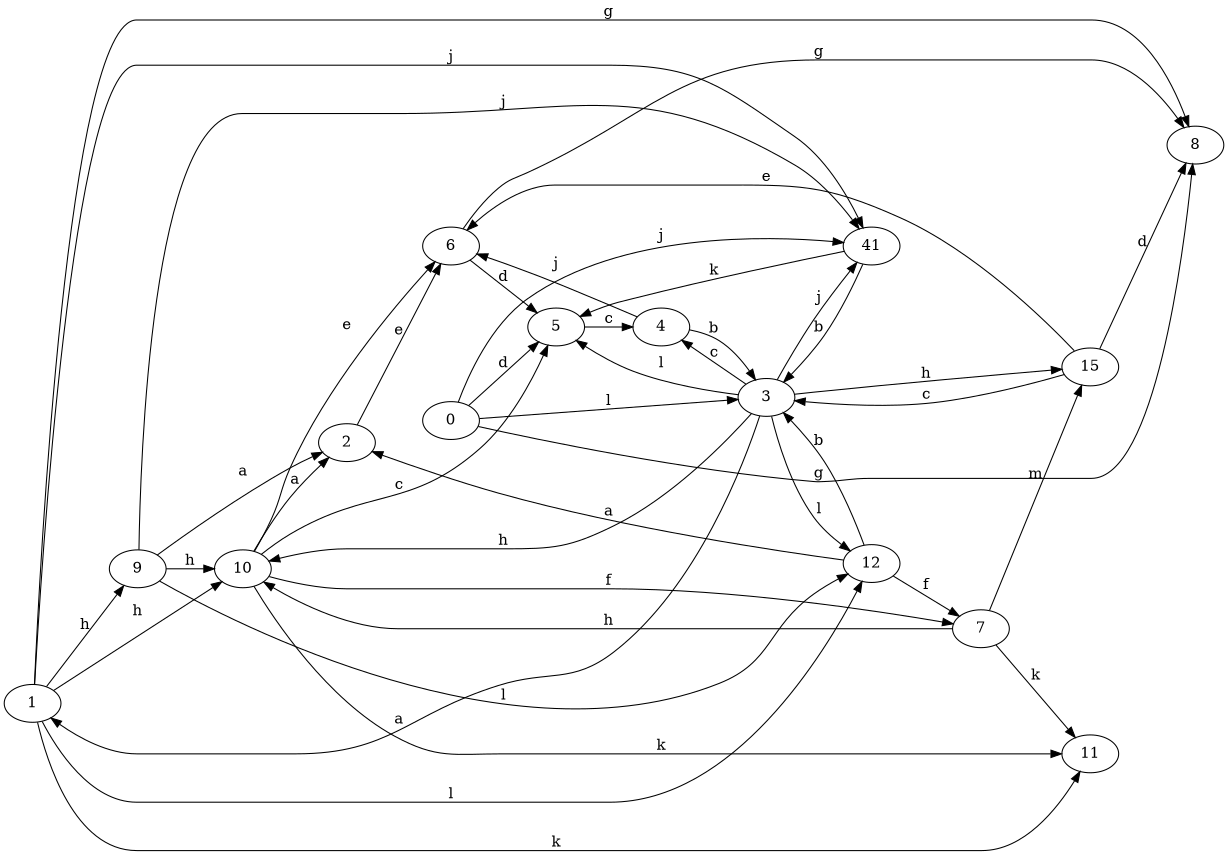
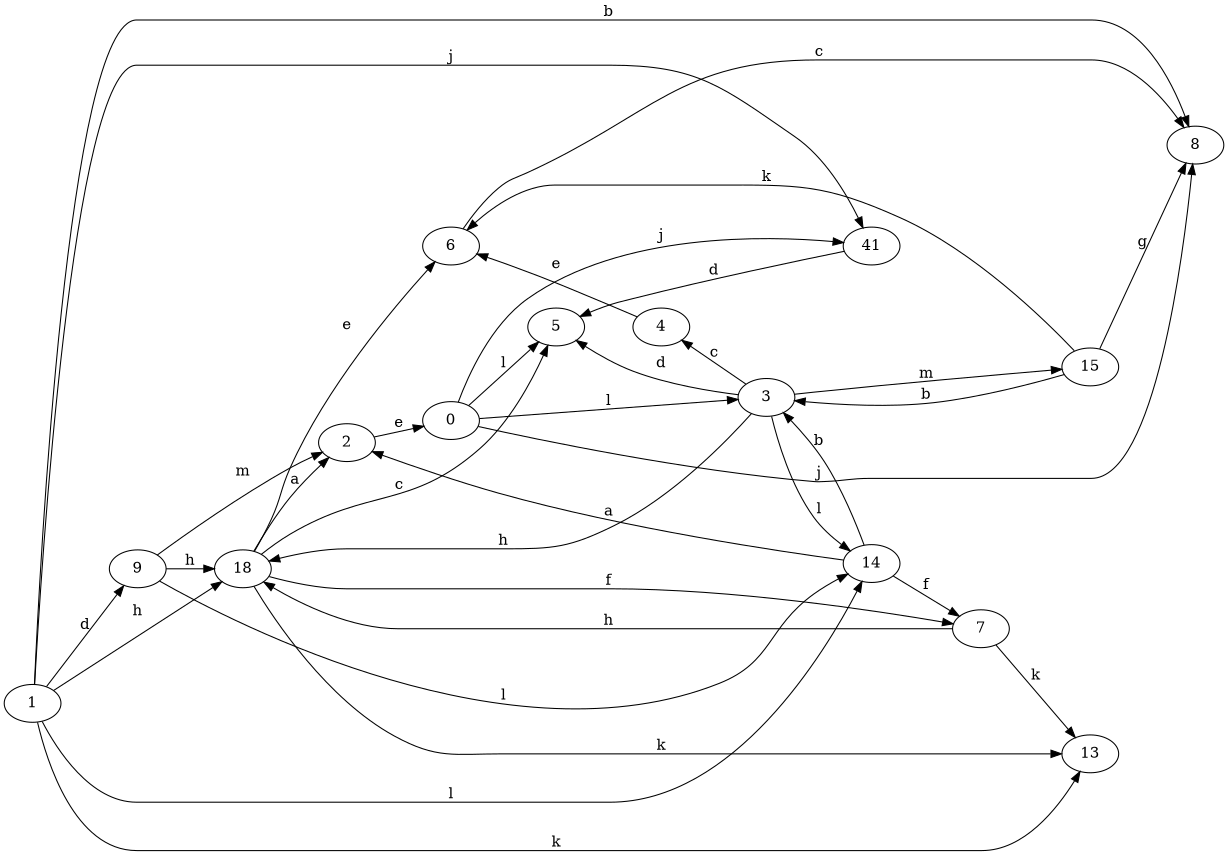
edge "1" -> "8": label "g" -> "b"
edge "6" -> "8": label "g" -> "c"
edge "9" -> "41": removed, label "j"
edge "15" -> "6": label "e" -> "k"
edge "15" -> "8": label "d" -> "g"
edge "4" -> "6": label "j" -> "e"
edge "41" -> "5": label "k" -> "d"
edge "6" -> "5": removed, label "d"
edge "41" -> "3": removed, label "b"
edge "3" -> "41": removed, label "j"
edge "5" -> "4": removed, label "c"
edge "4" -> "3": removed, label "b"
edge "2" -> "6": now "2" -> "0"
edge "0" -> "5": label "d" -> "l"
edge "3" -> "5": label "l" -> "d"
edge "3" -> "15": label "h" -> "m"
edge "15" -> "3": label "c" -> "b"
edge "9" -> "2": label "a" -> "m"
edge "0" -> "8": label "g" -> "j"
edge "7" -> "15": removed, label "m"
node "12": label "12" -> "14"
node "10": label "10" -> "18"
edge "1" -> "9": label "h" -> "d"
edge "3" -> "1": removed, label "a"
node "11": label "11" -> "13"
